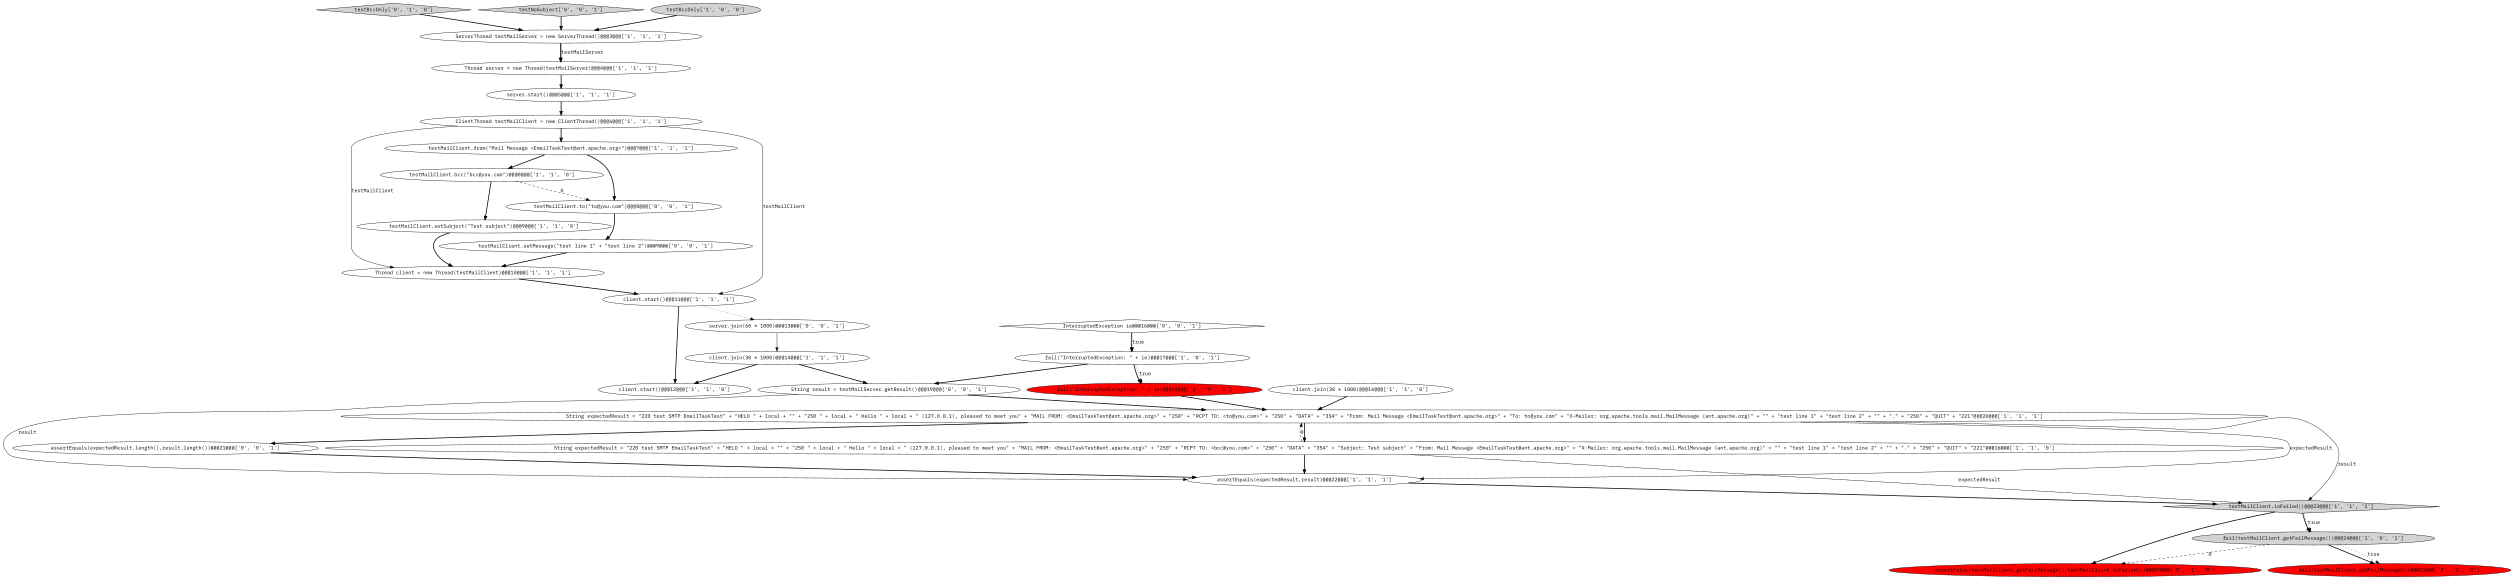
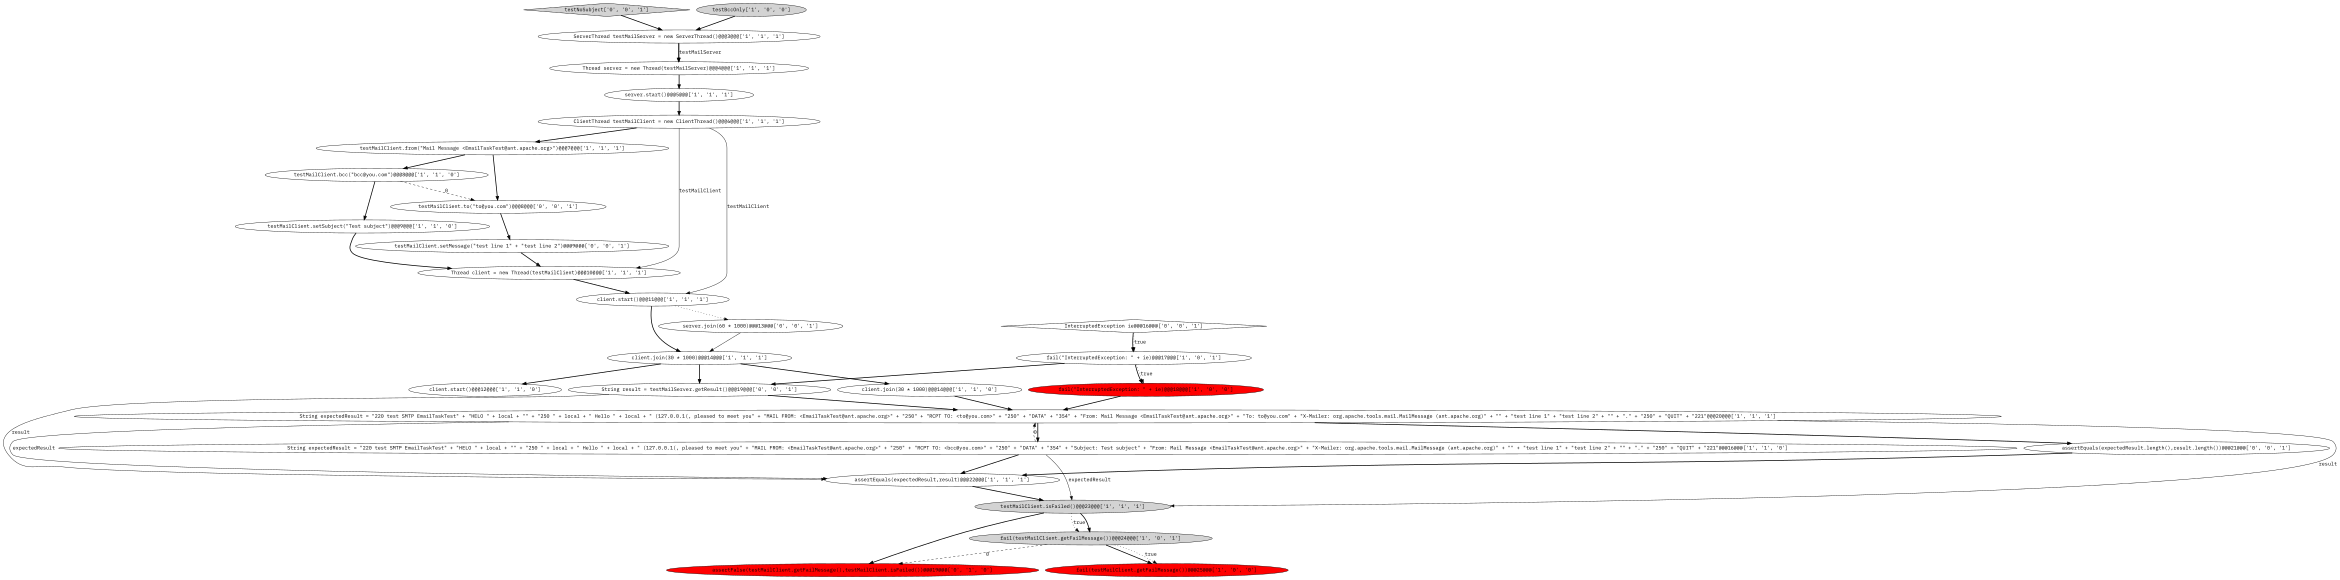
node "testBccOnly['0', '1', '0']": removed
edge "client.start()@@@11@@@['1', '1', '1']" -> "client.start()@@@12@@@['1', '1', '0']": now "client.start()@@@11@@@['1', '1', '1']" -> "client.join(30 * 1000)@@@14@@@['1', '1', '1']"
edge "client.join(30 * 1000)@@@14@@@['1', '1', '1']" -> "client.join(30 * 1000)@@@14@@@['1', '1', '0']": added
node "testMailClient.isFailed()@@@23@@@['1', '1', '1']": shape diamond -> ellipse
